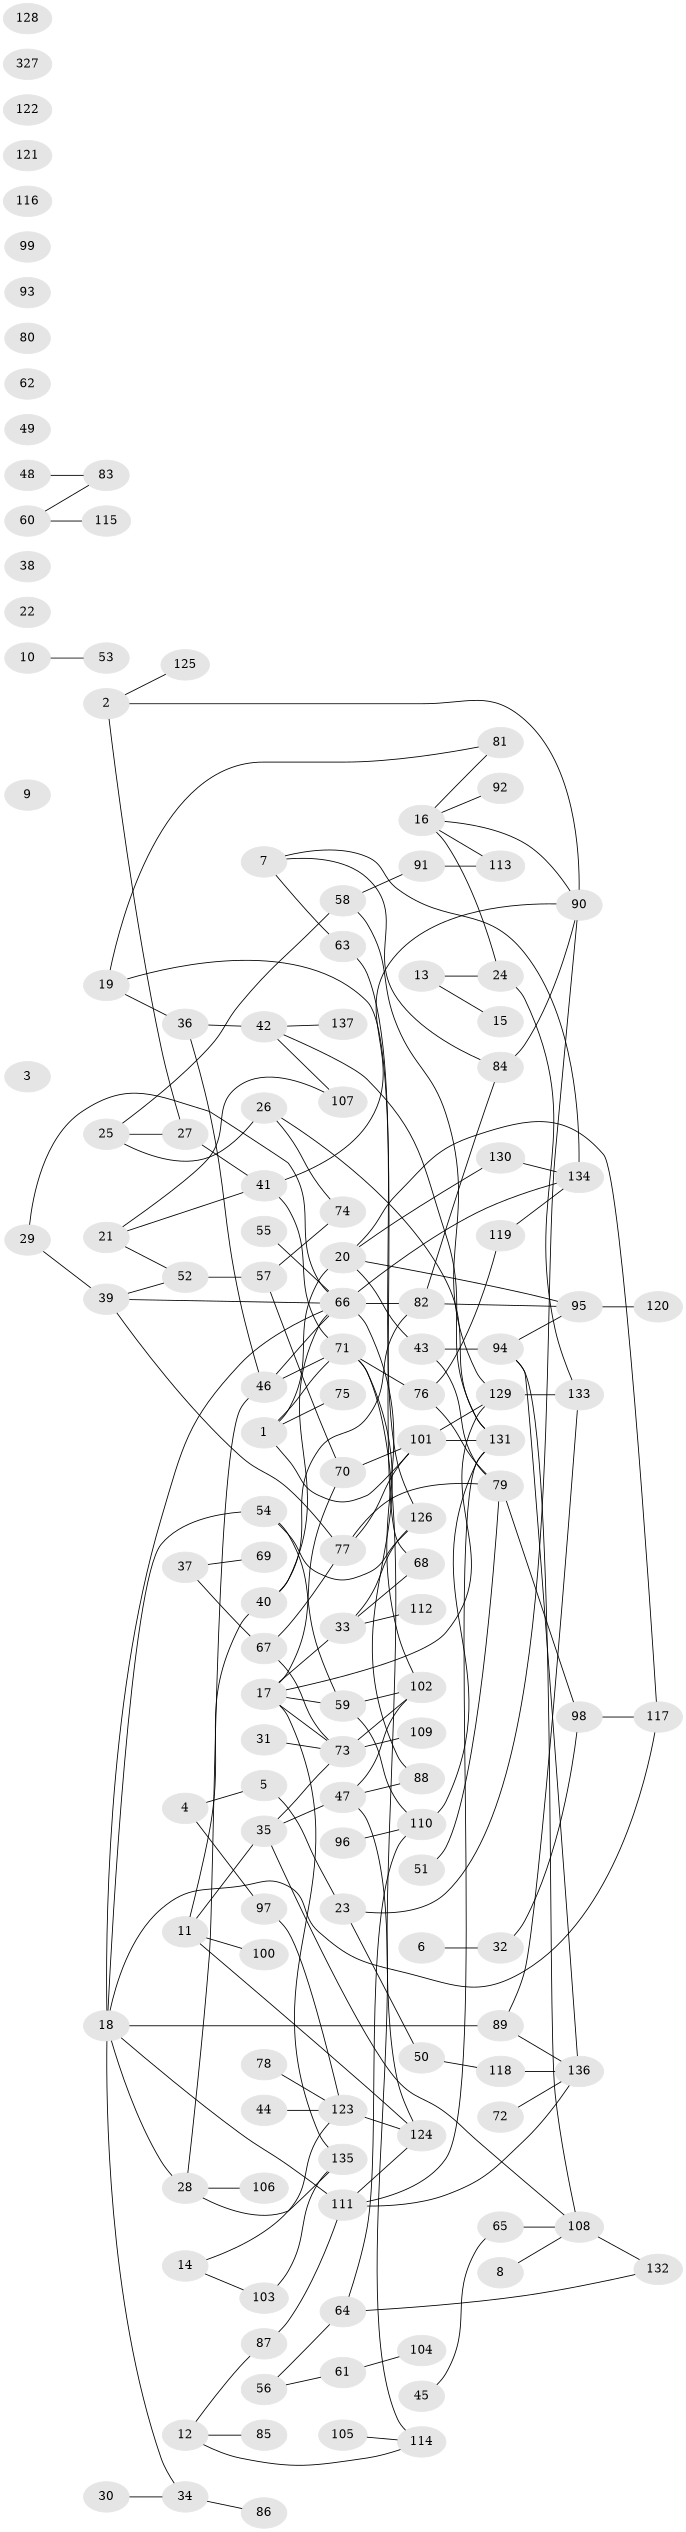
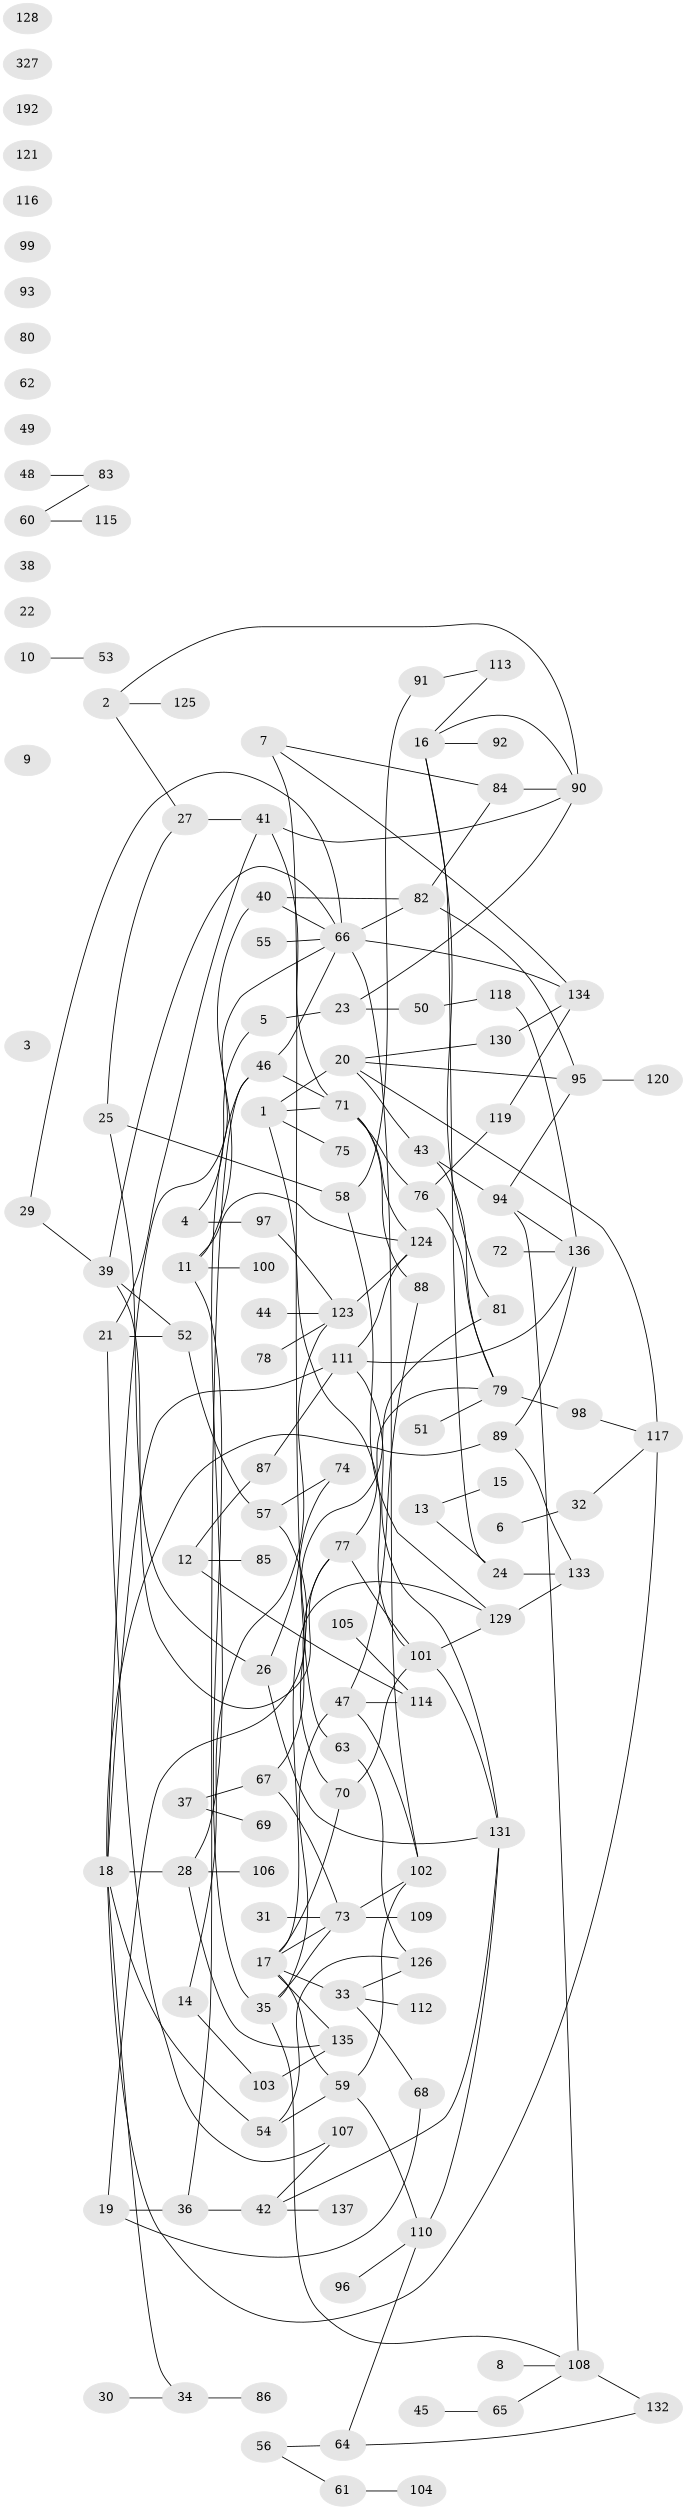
node "122": label "122" -> "192"
edge "98" -- "32": now "117" -- "32"
